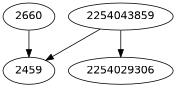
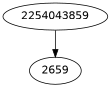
node "2660": removed
node "2459": label "2459" -> "2659"
node "2254029306": removed
